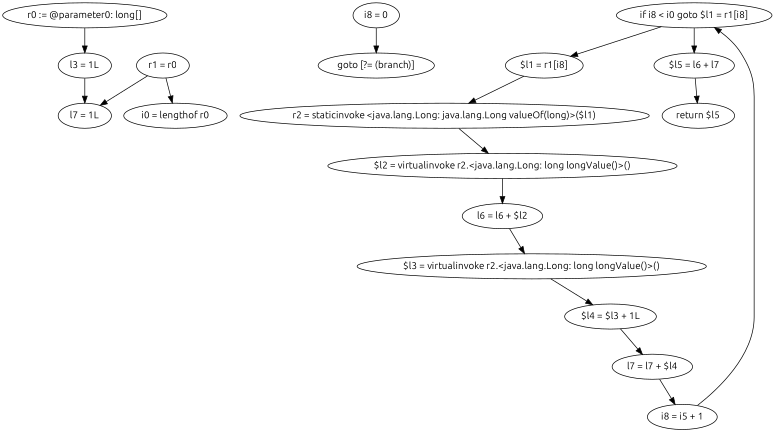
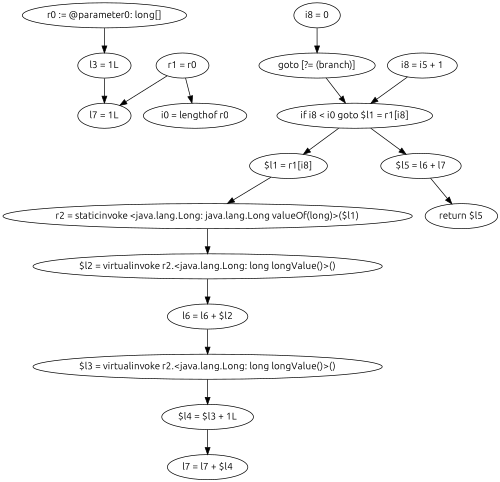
edge "goto [?= (branch)]" -> "if i8 < i0 goto $l1 = r1[i8]": added
edge "l7 = l7 + $l4" -> "i8 = i5 + 1": removed
